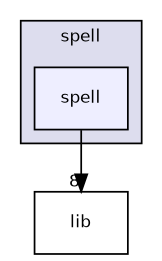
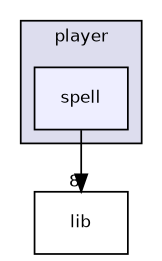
cluster "spell": label "spell" -> "player"
